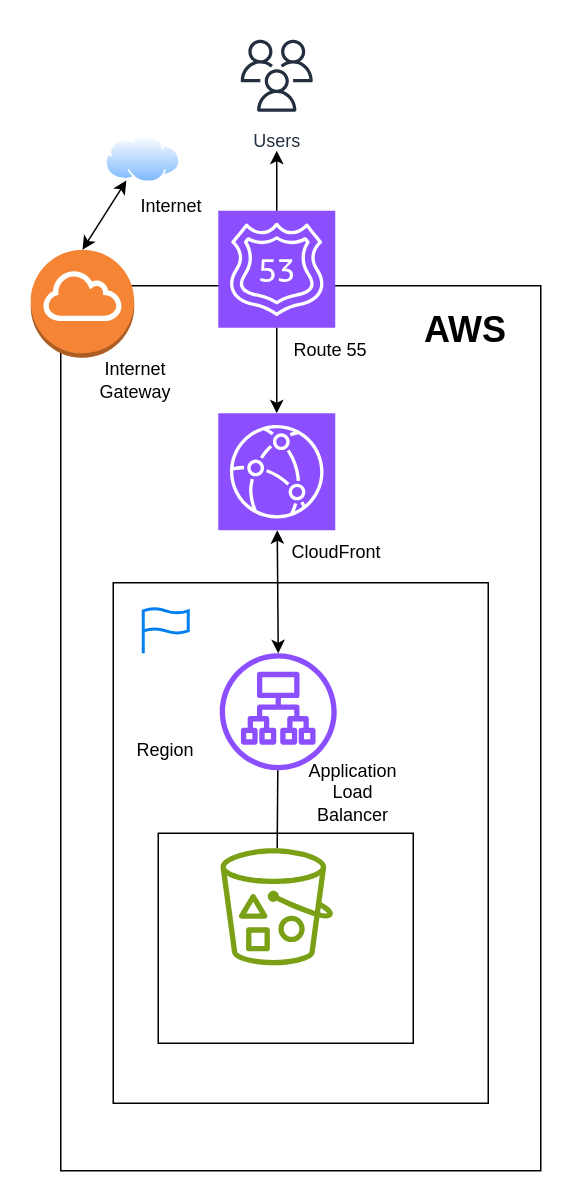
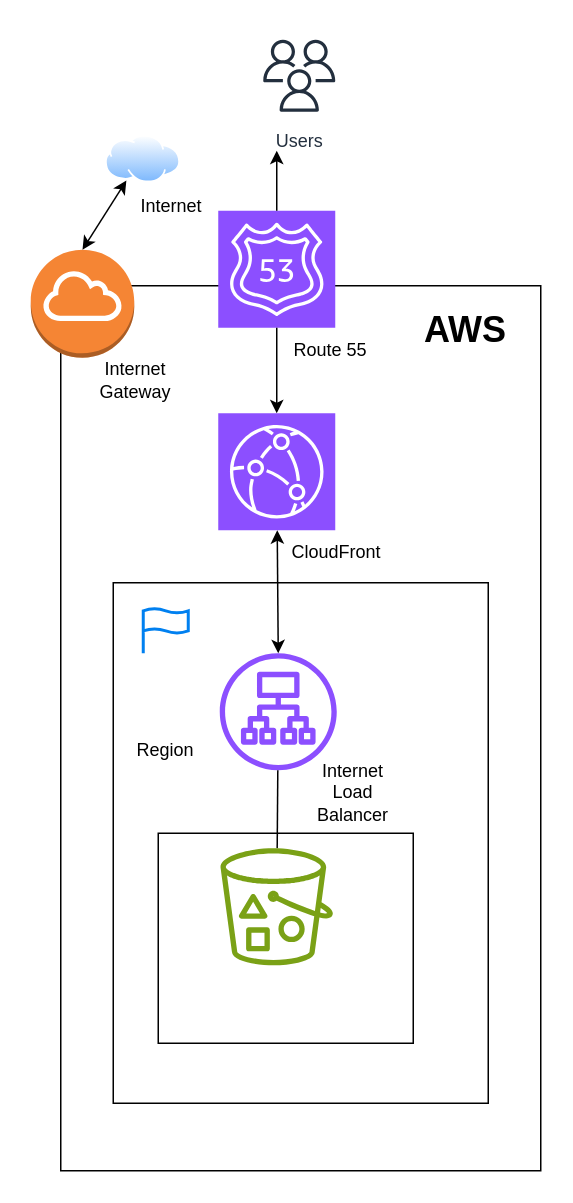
node "Users": size 90x90 -> 135x90
node "Application Load Balancer": label "Application Load Balancer" -> "Internet Load Balancer"
